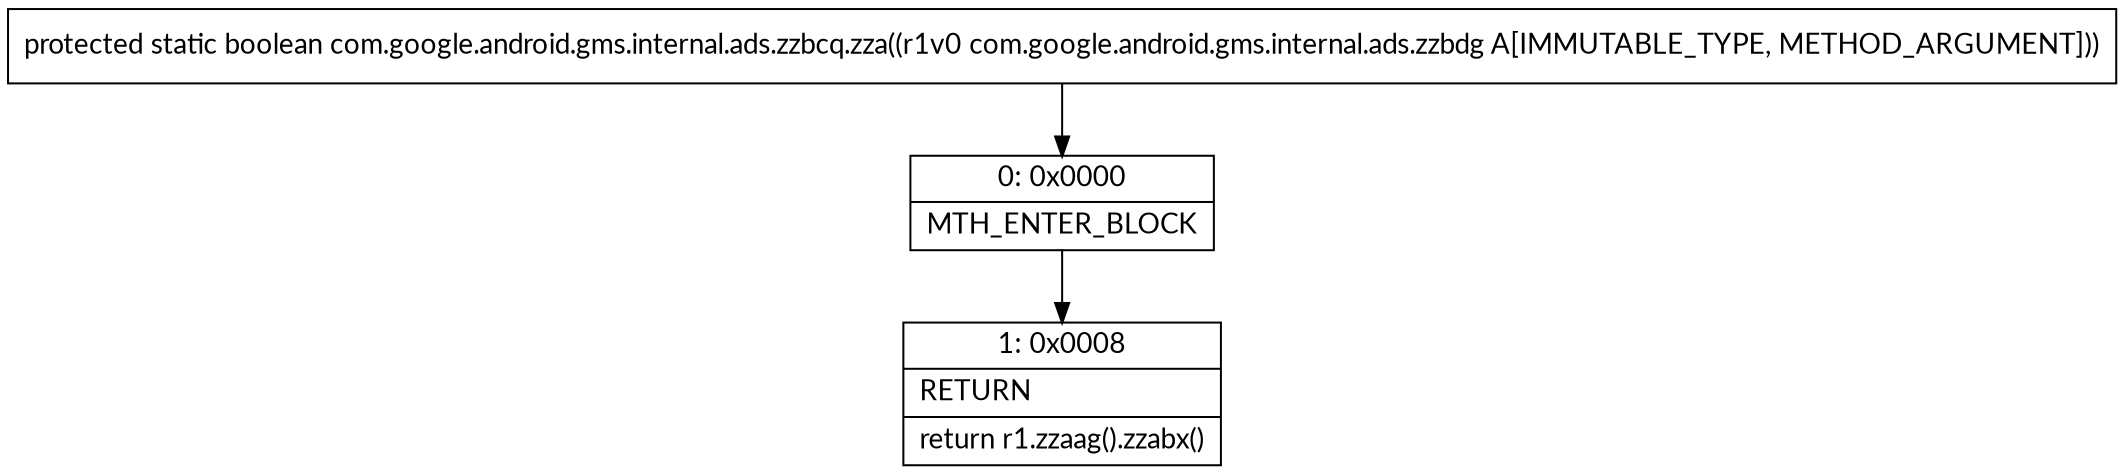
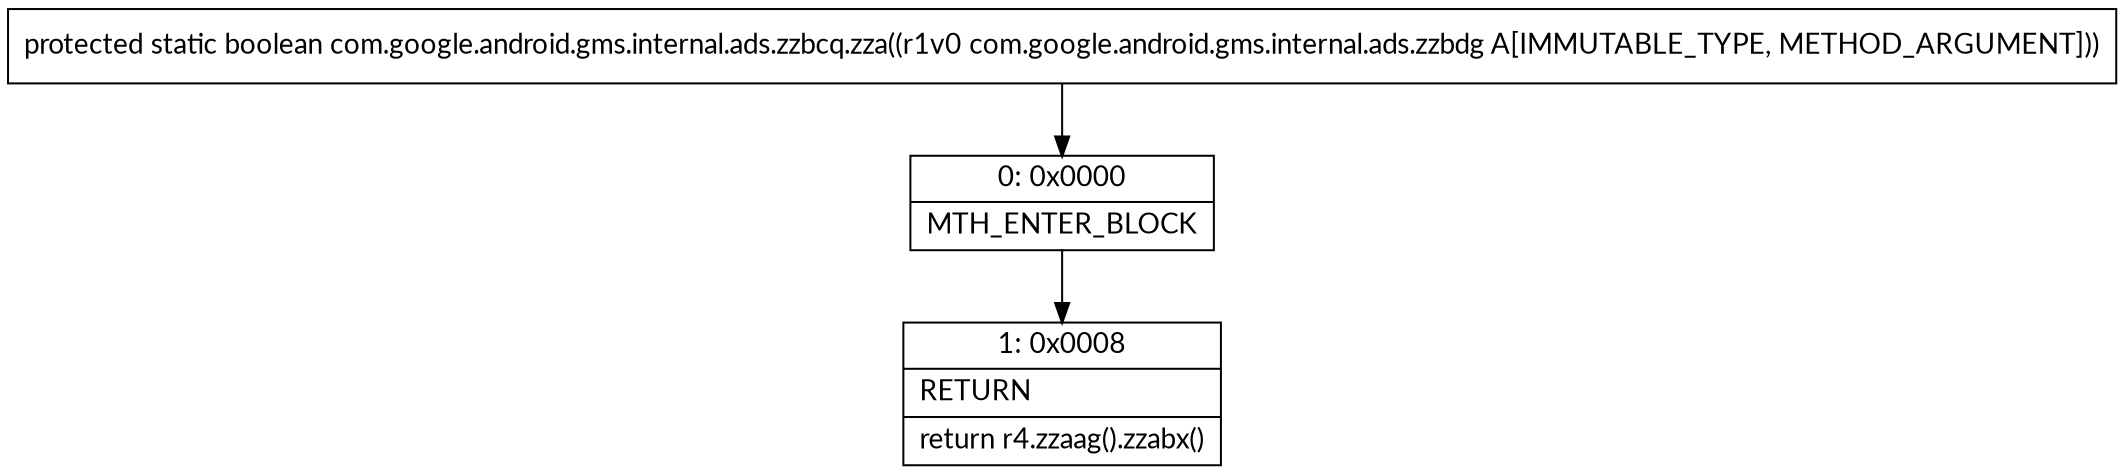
node "1: 0x0008": text "return r1.zzaag().zzabx()" -> "return r4.zzaag().zzabx()"
